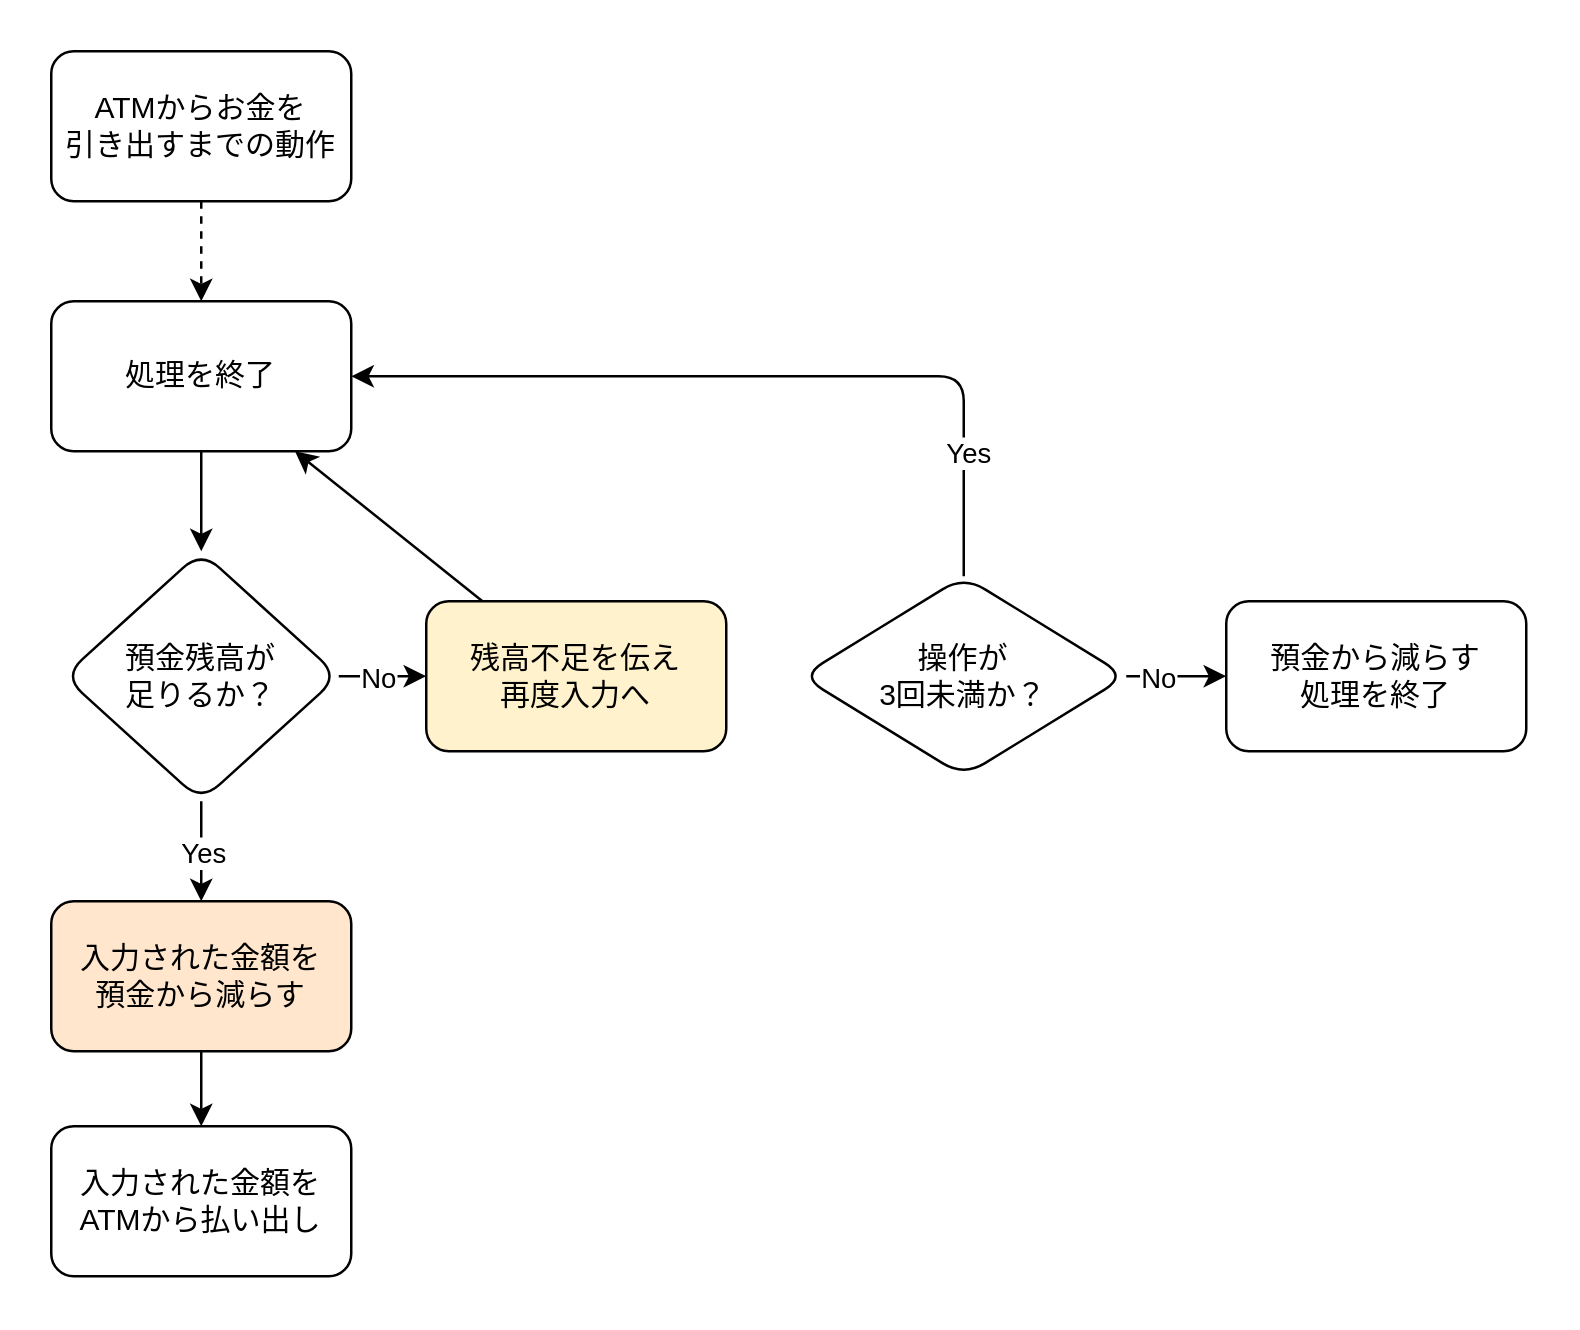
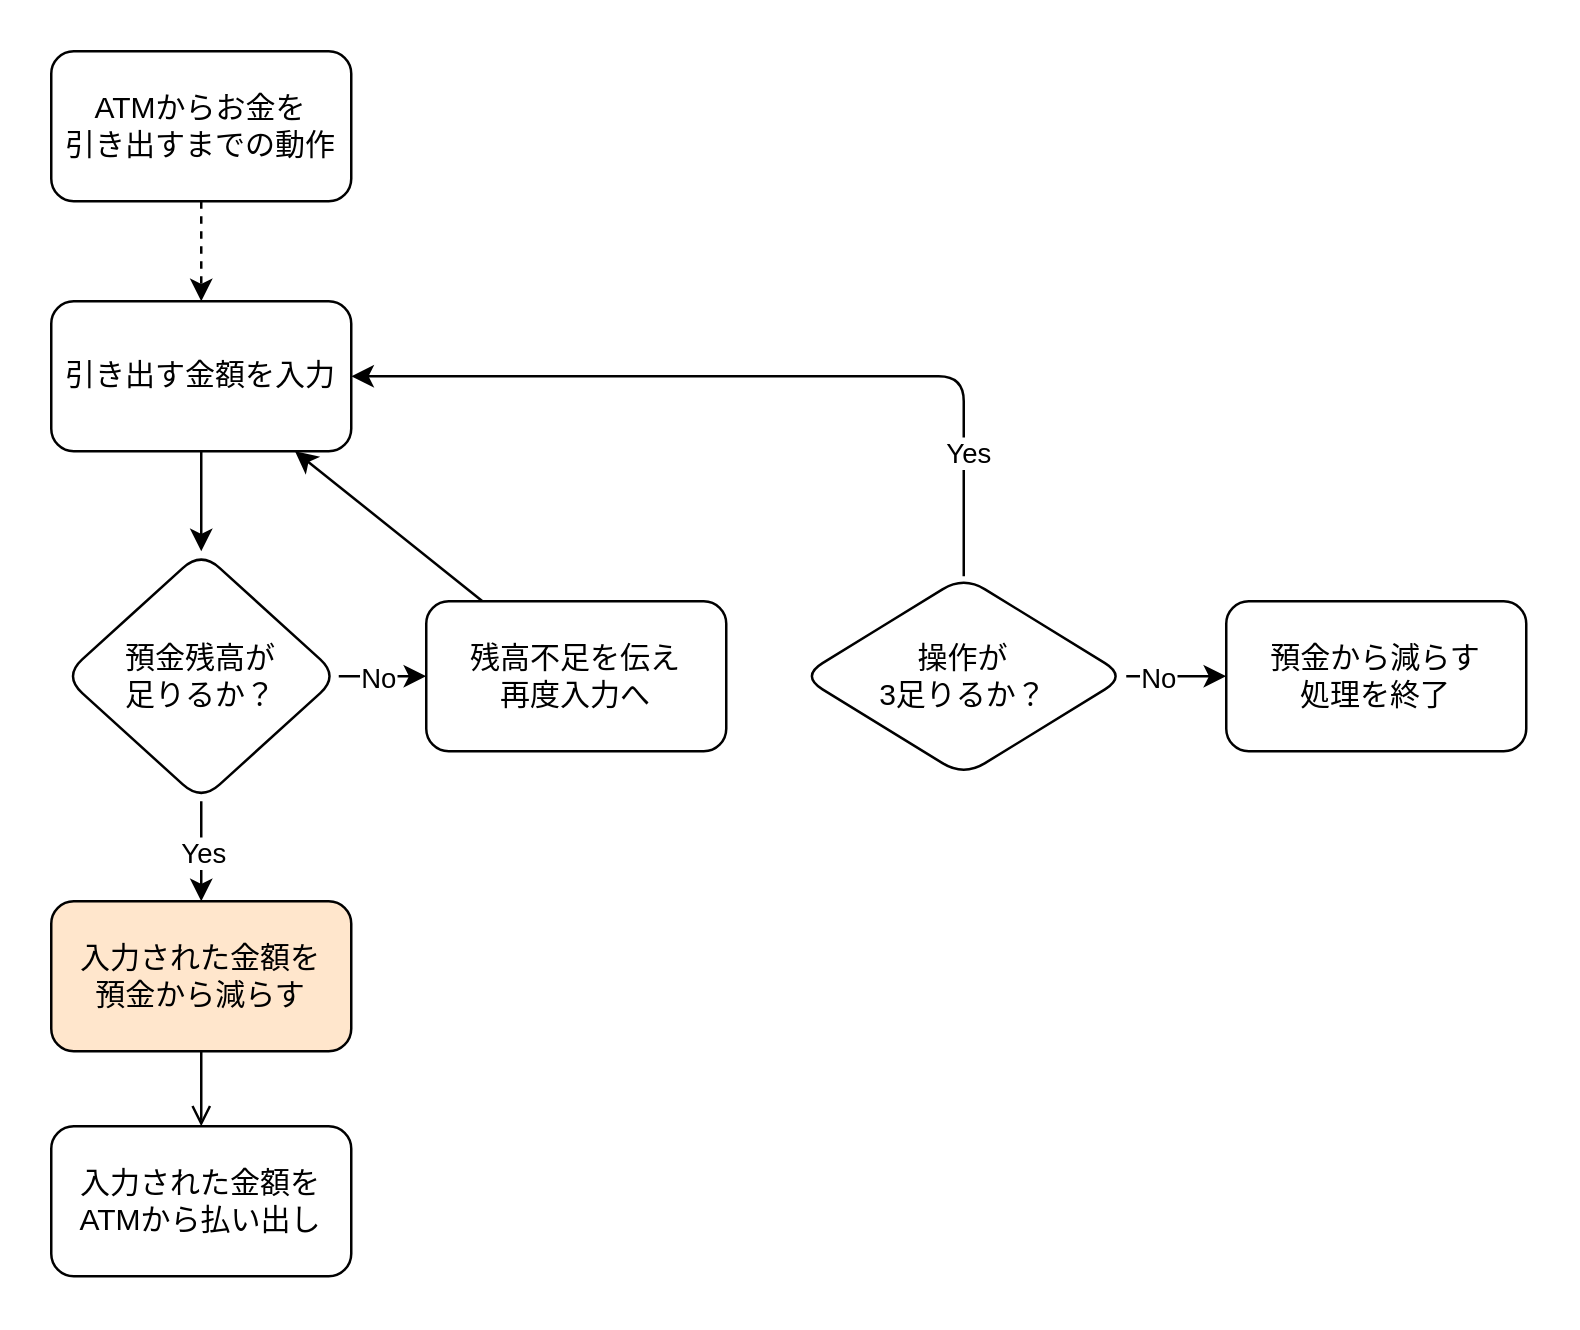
node "処理を終了": label "処理を終了" -> "引き出す金額を入力"
node "残高不足を伝え 再度入力へ": fillcolor #fff2cc -> #ffffff
node "操作が 3回未満か？": label "操作が 3回未満か？" -> "操作が 3足りるか？"
edge "入力された金額を 預金から減らす" -> "入力された金額を ATMから払い出し": arrowhead classic -> open
